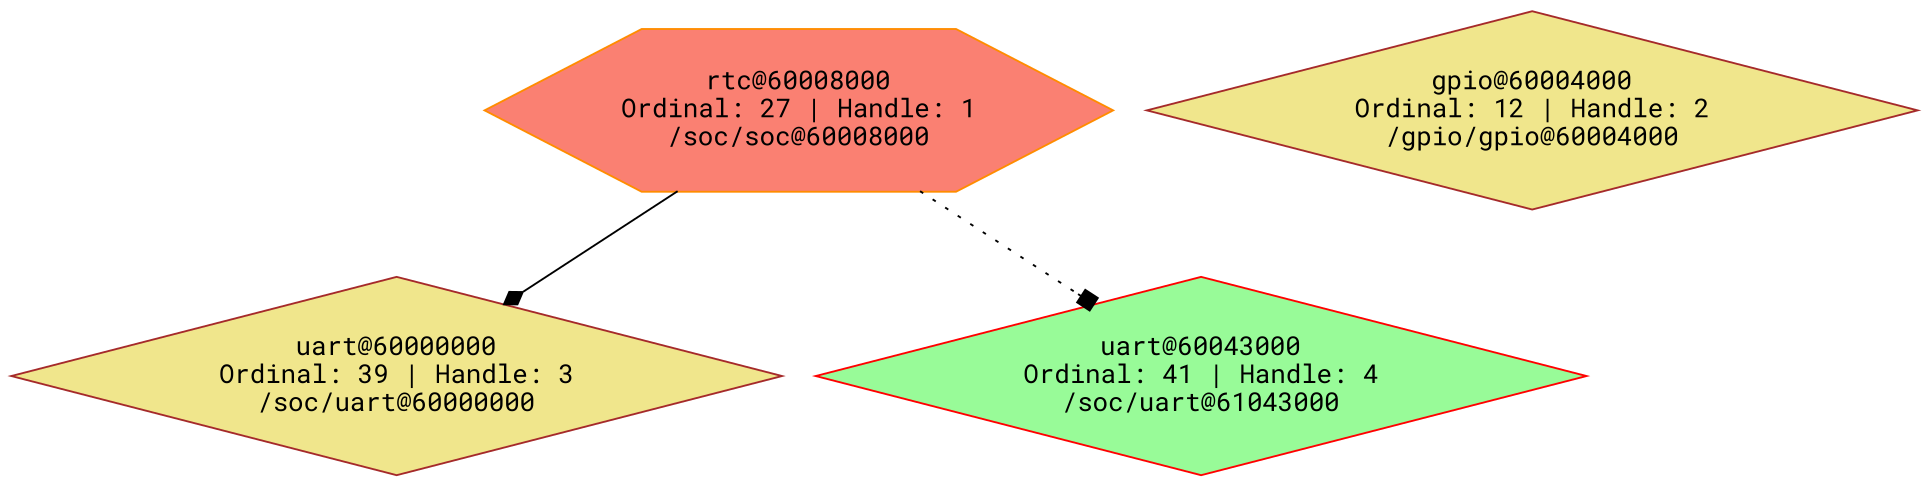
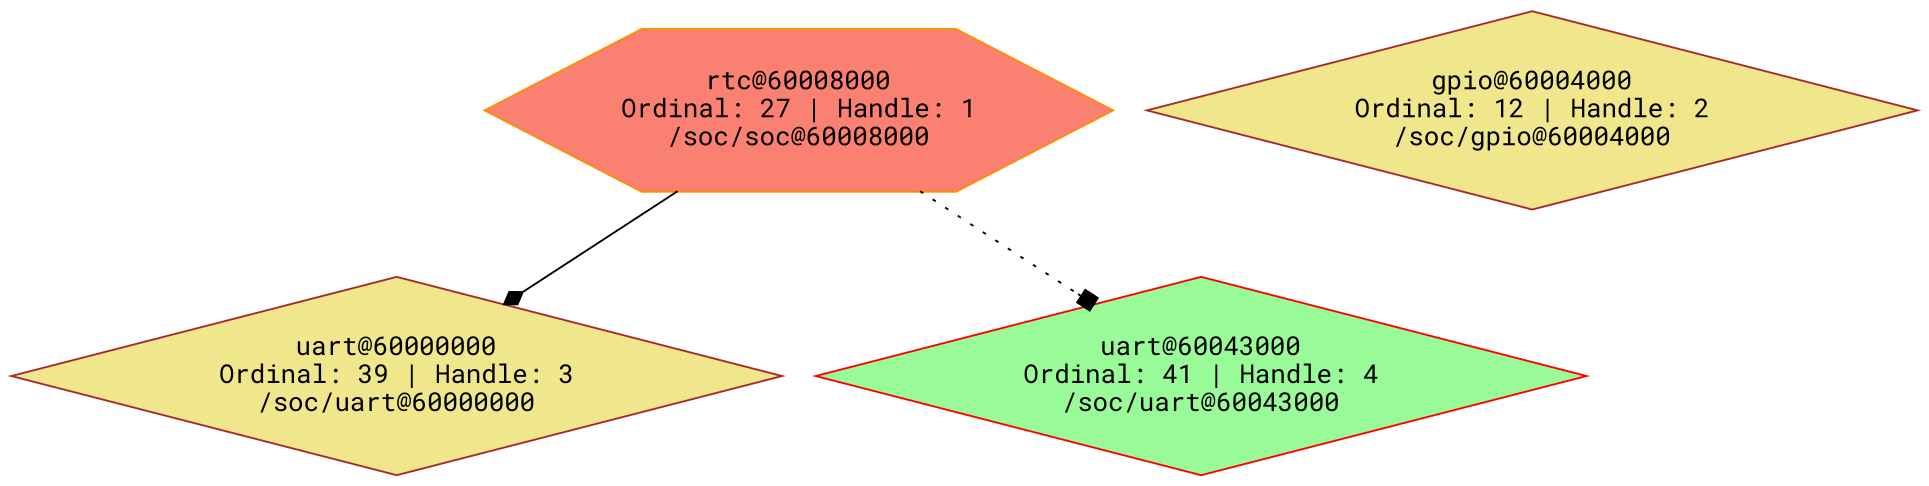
node "gpio@60004000 Ordinal: 12 | Handle: 2 /gpio/gpio@60004000": label "gpio@60004000 Ordinal: 12 | Handle: 2 /gpio/gpio@60004000" -> "gpio@60004000 Ordinal: 12 | Handle: 2 /soc/gpio@60004000"
node "uart@60043000 Ordinal: 41 | Handle: 4 /soc/uart@61043000": label "uart@60043000 Ordinal: 41 | Handle: 4 /soc/uart@61043000" -> "uart@60043000 Ordinal: 41 | Handle: 4 /soc/uart@60043000"
